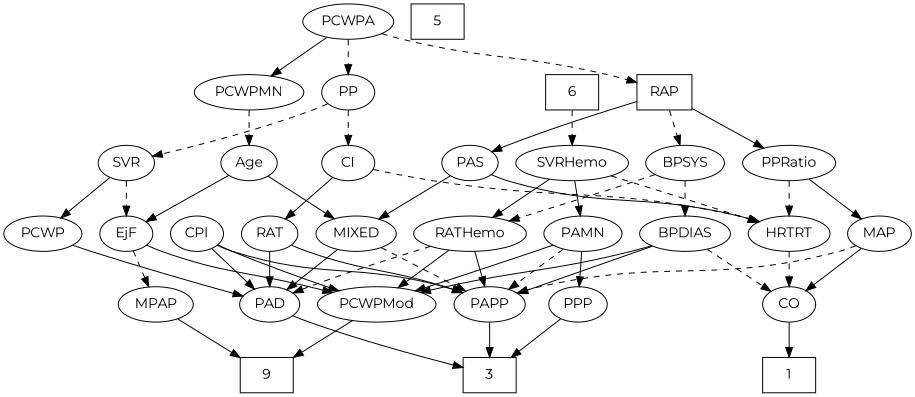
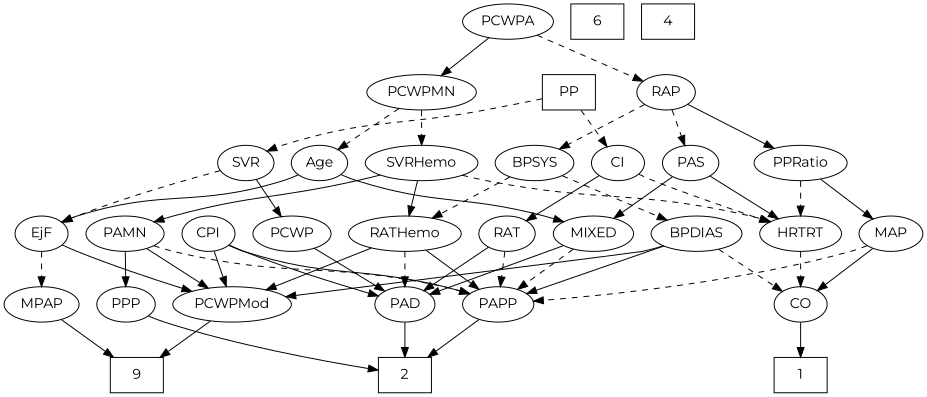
node "5": label "5" -> "4"
edge "PCWPA" -> "PP": removed
node "PP": shape ellipse -> box
node "RAP": shape box -> ellipse
edge "RAP" -> "PAS": style solid -> dashed
edge "6" -> "SVRHemo": now "PCWPMN" -> "SVRHemo"
edge "RAT" -> "PAPP": style solid -> dashed
node "3": label "3" -> "2"
